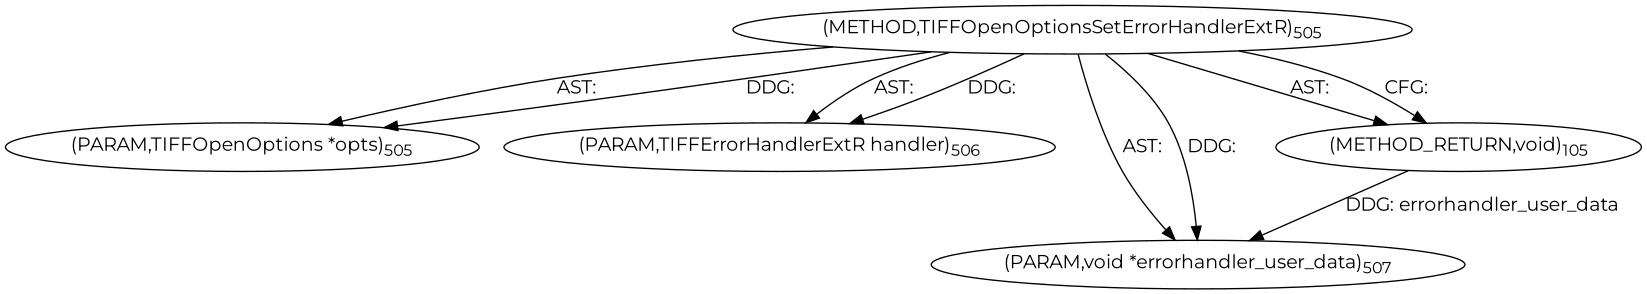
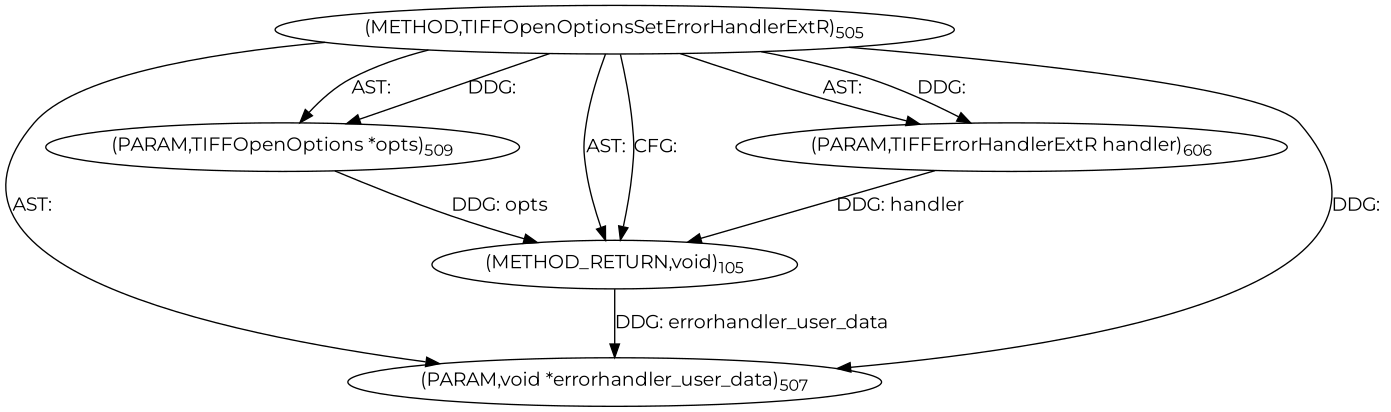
node "(PARAM,TIFFOpenOptions *opts)": text "505" -> "509"
node "(PARAM,TIFFErrorHandlerExtR handler)": text "506" -> "606"
edge "(PARAM,TIFFErrorHandlerExtR handler)" -> "(METHOD_RETURN,void)": added, label "DDG: handler"
edge "(PARAM,TIFFOpenOptions *opts)" -> "(METHOD_RETURN,void)": added, label "DDG: opts"
